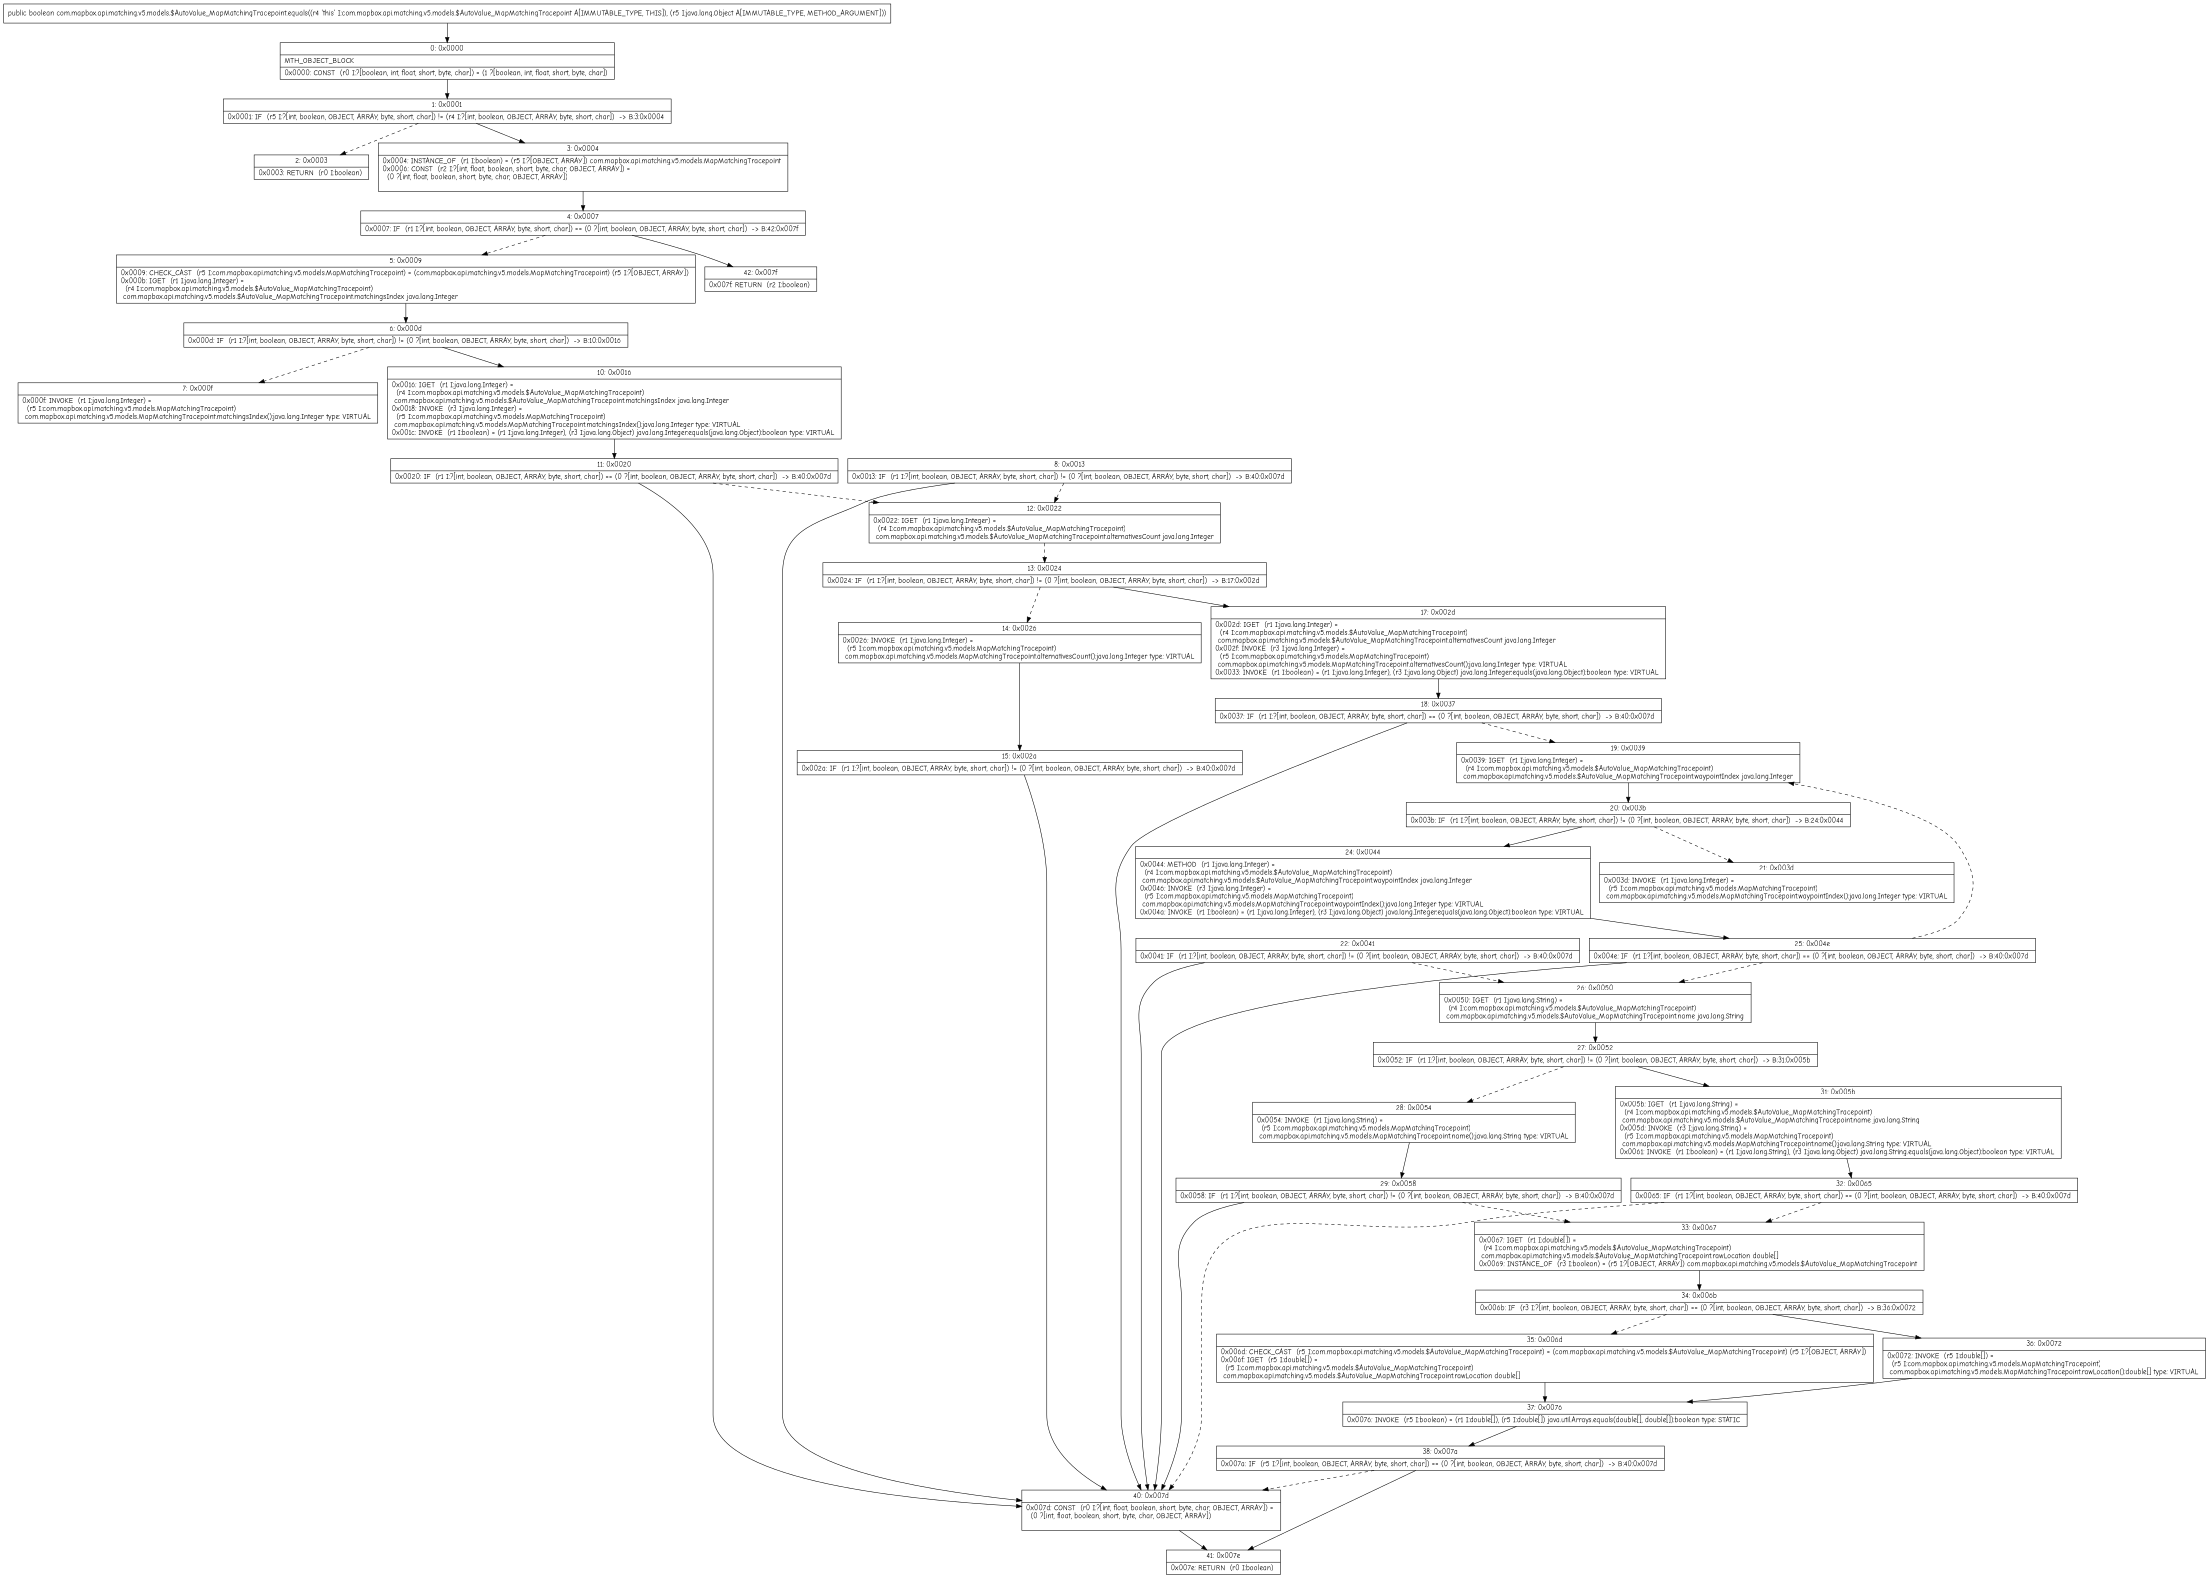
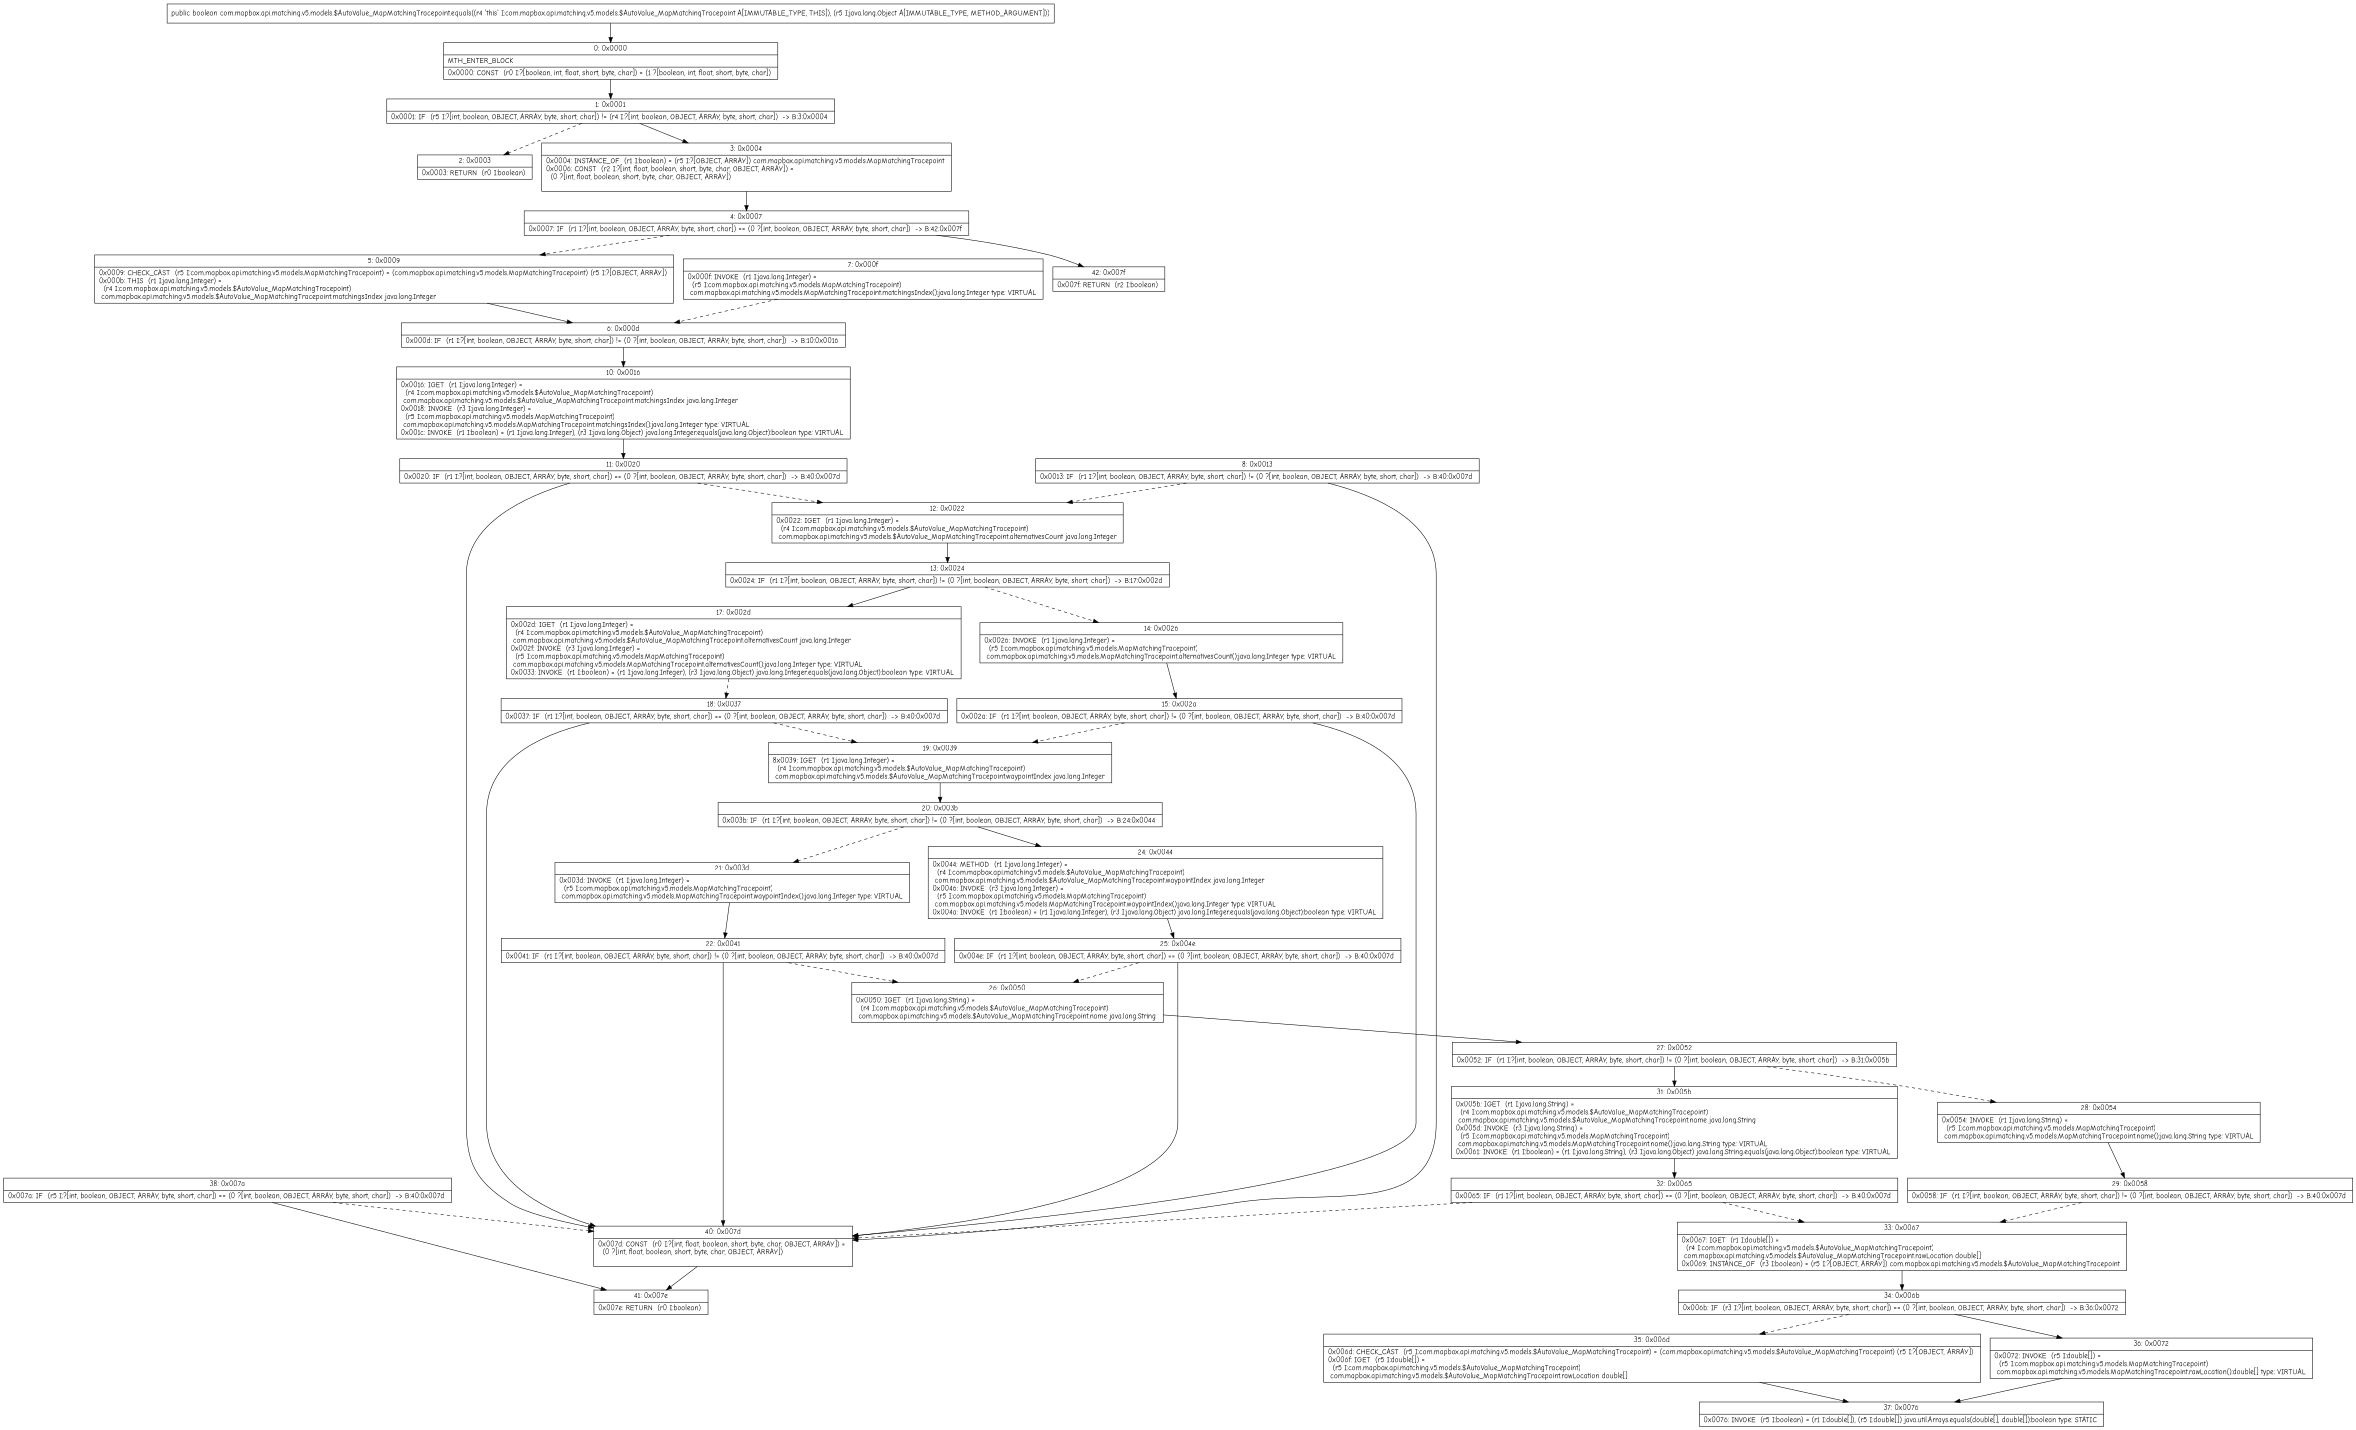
node "0: 0x0000": text "MTH_OBJECT_BLOCK" -> "MTH_ENTER_BLOCK"
node "5: 0x0009": text "0x000b: IGET  (r1 I:java.lang.Integer) =" -> "0x000b: THIS  (r1 I:java.lang.Integer) ="
edge "6: 0x000d" -> "7: 0x000f": reversed
edge "12: 0x0022" -> "13: 0x0024": style dashed -> solid
edge "17: 0x002d" -> "18: 0x0037": style solid -> dashed
node "19: 0x0039": text "0x0039: IGET  (r1 I:java.lang.Integer) =" -> "8x0039: IGET  (r1 I:java.lang.Integer) ="
edge "25: 0x004e" -> "19: 0x0039": now "15: 0x002a" -> "19: 0x0039"
edge "21: 0x003d" -> "22: 0x0041": added
edge "29: 0x0058" -> "40: 0x007d": removed
edge "37: 0x0076" -> "38: 0x007a": removed
